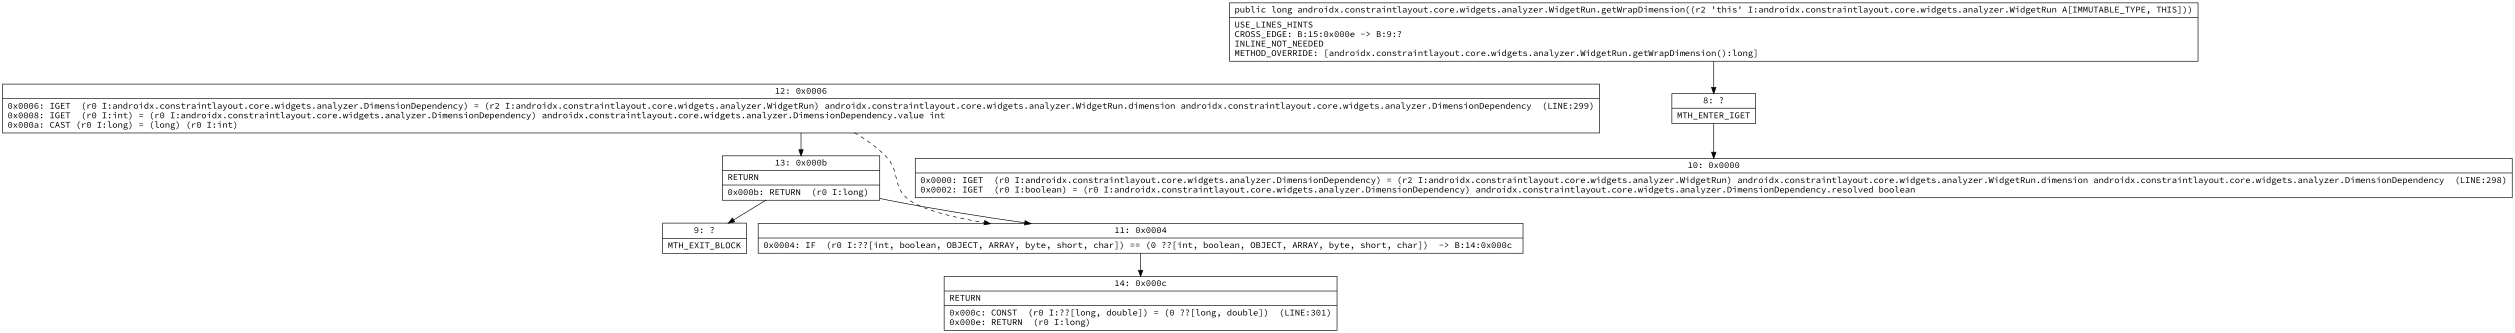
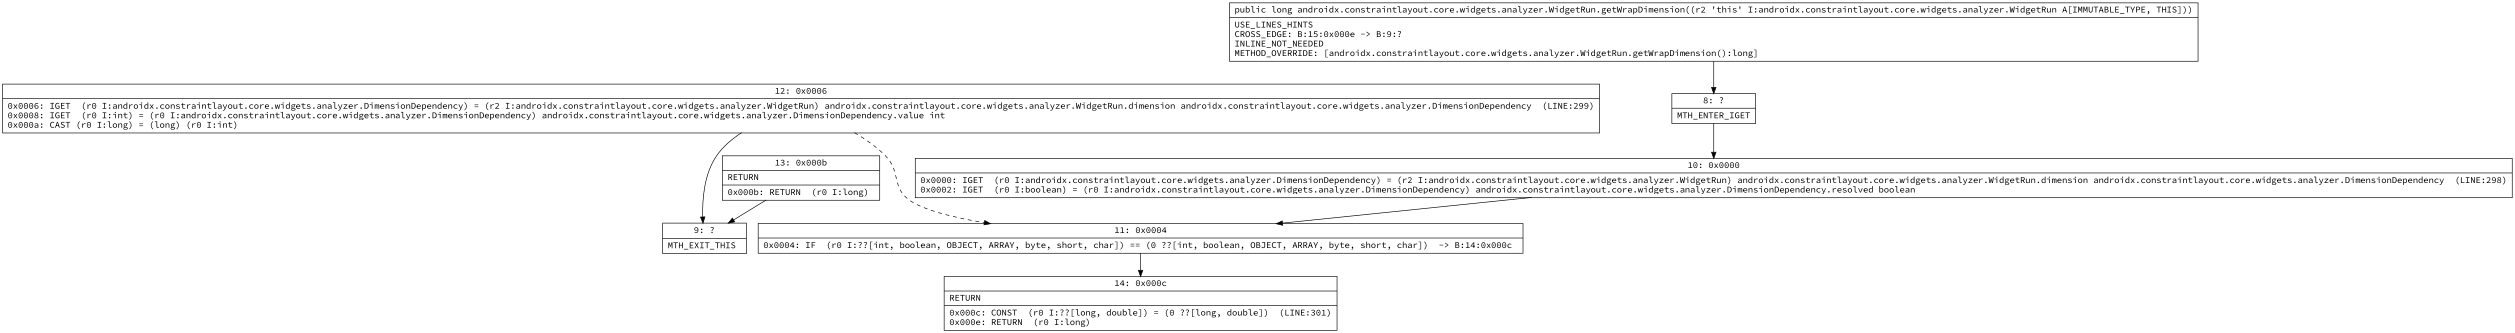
edge "12: 0x0006" -> "13: 0x000b": now "12: 0x0006" -> "9: ?"
edge "13: 0x000b" -> "11: 0x0004": now "10: 0x0000" -> "11: 0x0004"
node "9: ?": text "MTH_EXIT_BLOCK" -> "MTH_EXIT_THIS"
